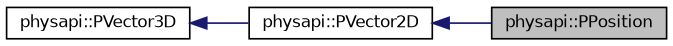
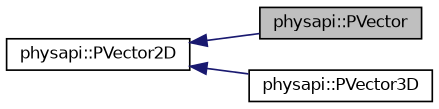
edge "physapi::PVector2D" -> "physapi::PVector3D": reversed
node "physapi::PPosition": label "physapi::PPosition" -> "physapi::PVector"
